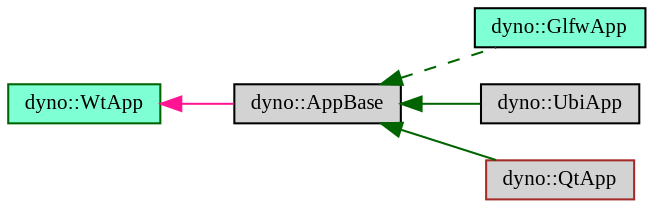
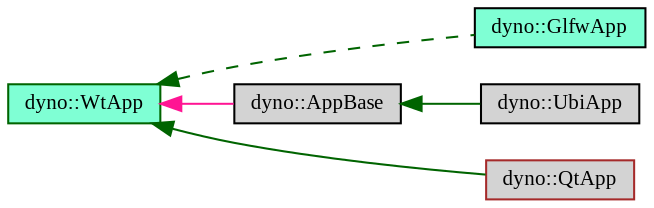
edge "dyno::GlfwApp" -> "dyno::AppBase": now "dyno::GlfwApp" -> "dyno::WtApp"
edge "dyno::QtApp" -> "dyno::AppBase": now "dyno::QtApp" -> "dyno::WtApp"
